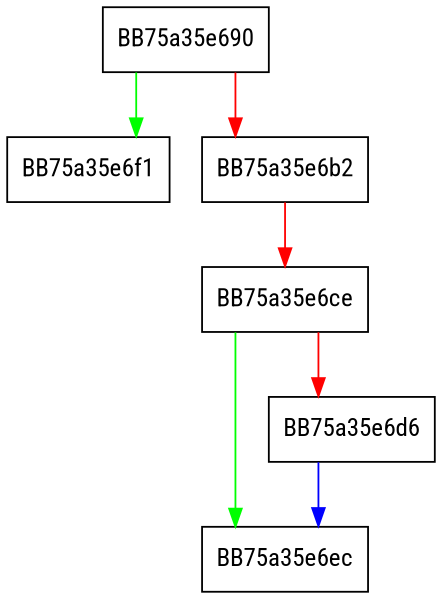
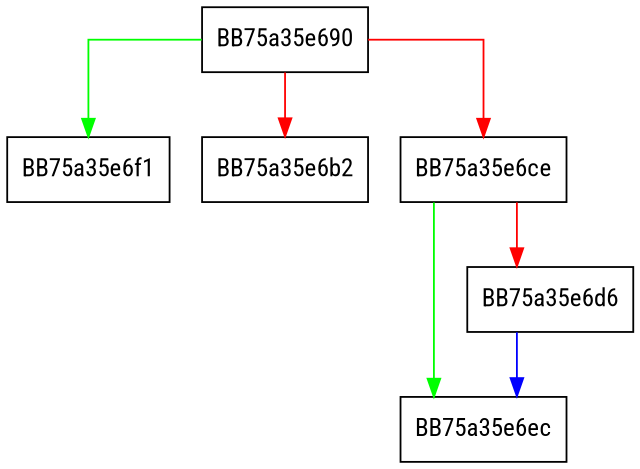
edge "BB75a35e6b2" -> "BB75a35e6ce": now "BB75a35e690" -> "BB75a35e6ce"
